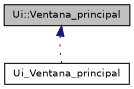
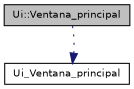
edge "Ui_Ventana_principal" -> "Ui::Ventana_principal": reversed
